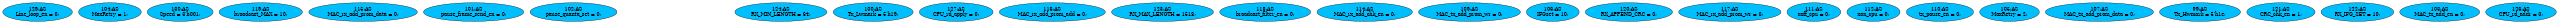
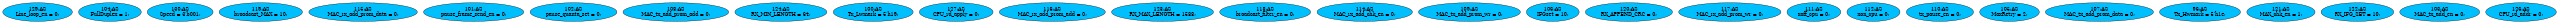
node "104:AS MaxRetry = 1;": label "104:AS MaxRetry = 1;" -> "104:AS FullDuplex = 1;"
node "108:AS MAC_tx_add_prom_add = 0;": added
node "123:AS RX_MAX_LENGTH = 1518;": label "123:AS RX_MAX_LENGTH = 1518;" -> "123:AS RX_MAX_LENGTH = 1588;"
node "99:AS Tx_Hwmark = 5'h1e;": label "99:AS Tx_Hwmark = 5'h1e;" -> "96:AS Tx_Hwmark = 5'h1e;"
node "121:AS CRC_chk_en = 1;": label "121:AS CRC_chk_en = 1;" -> "121:AS MAX_chk_en = 1;"
